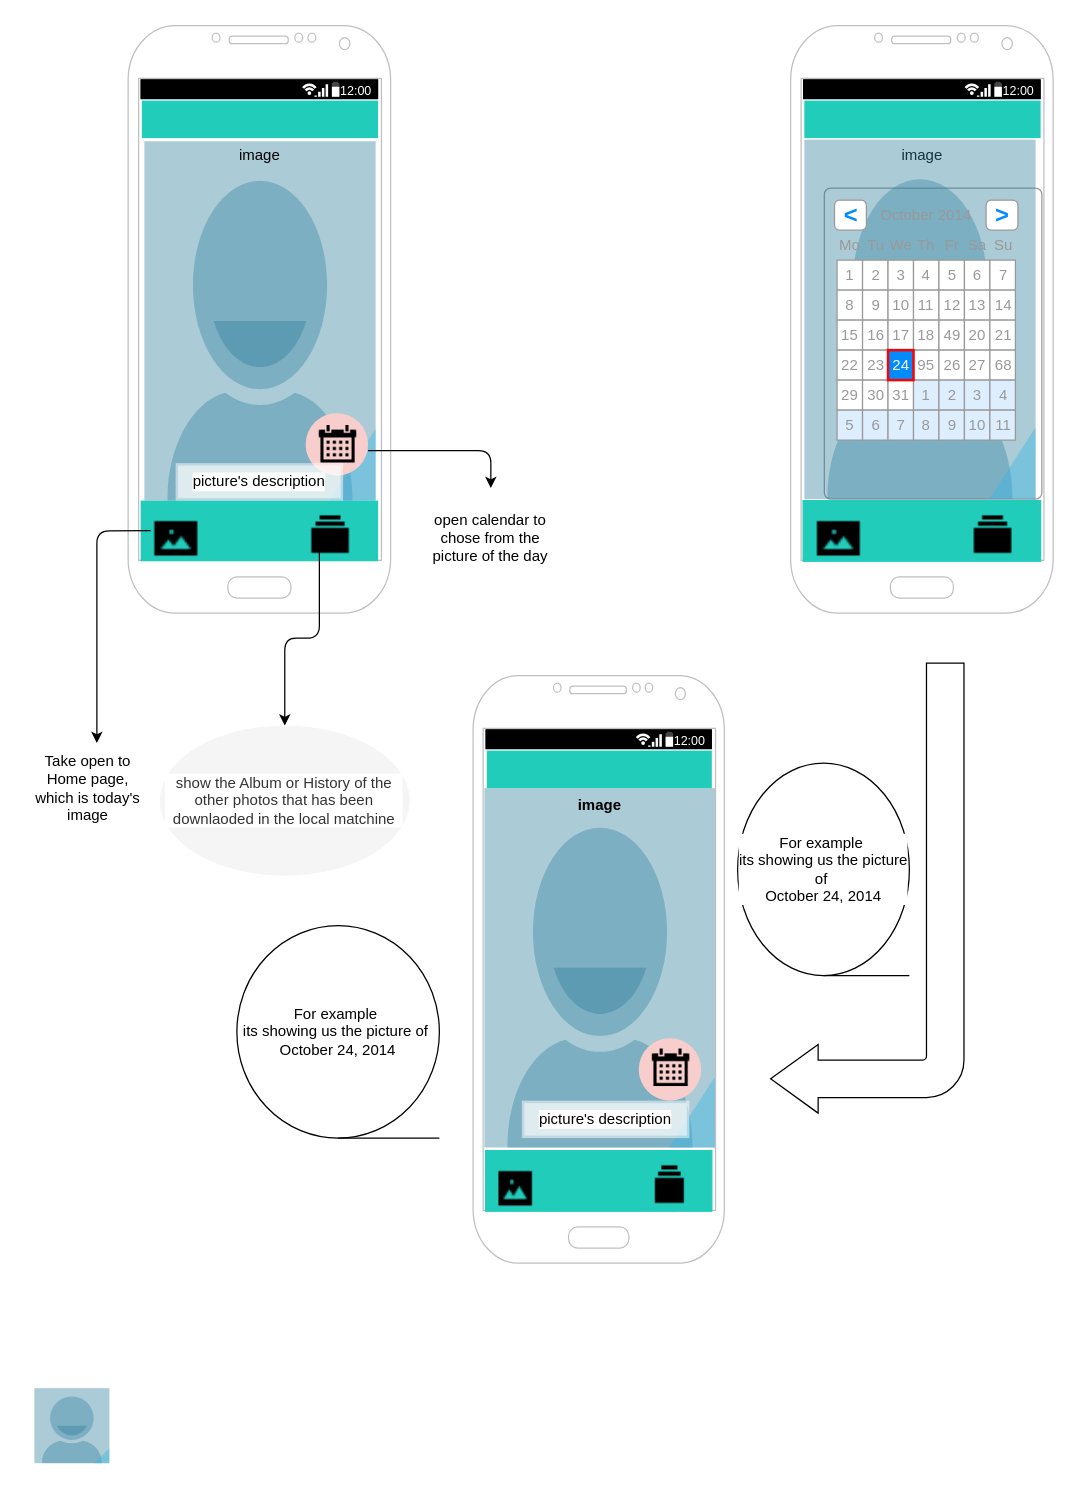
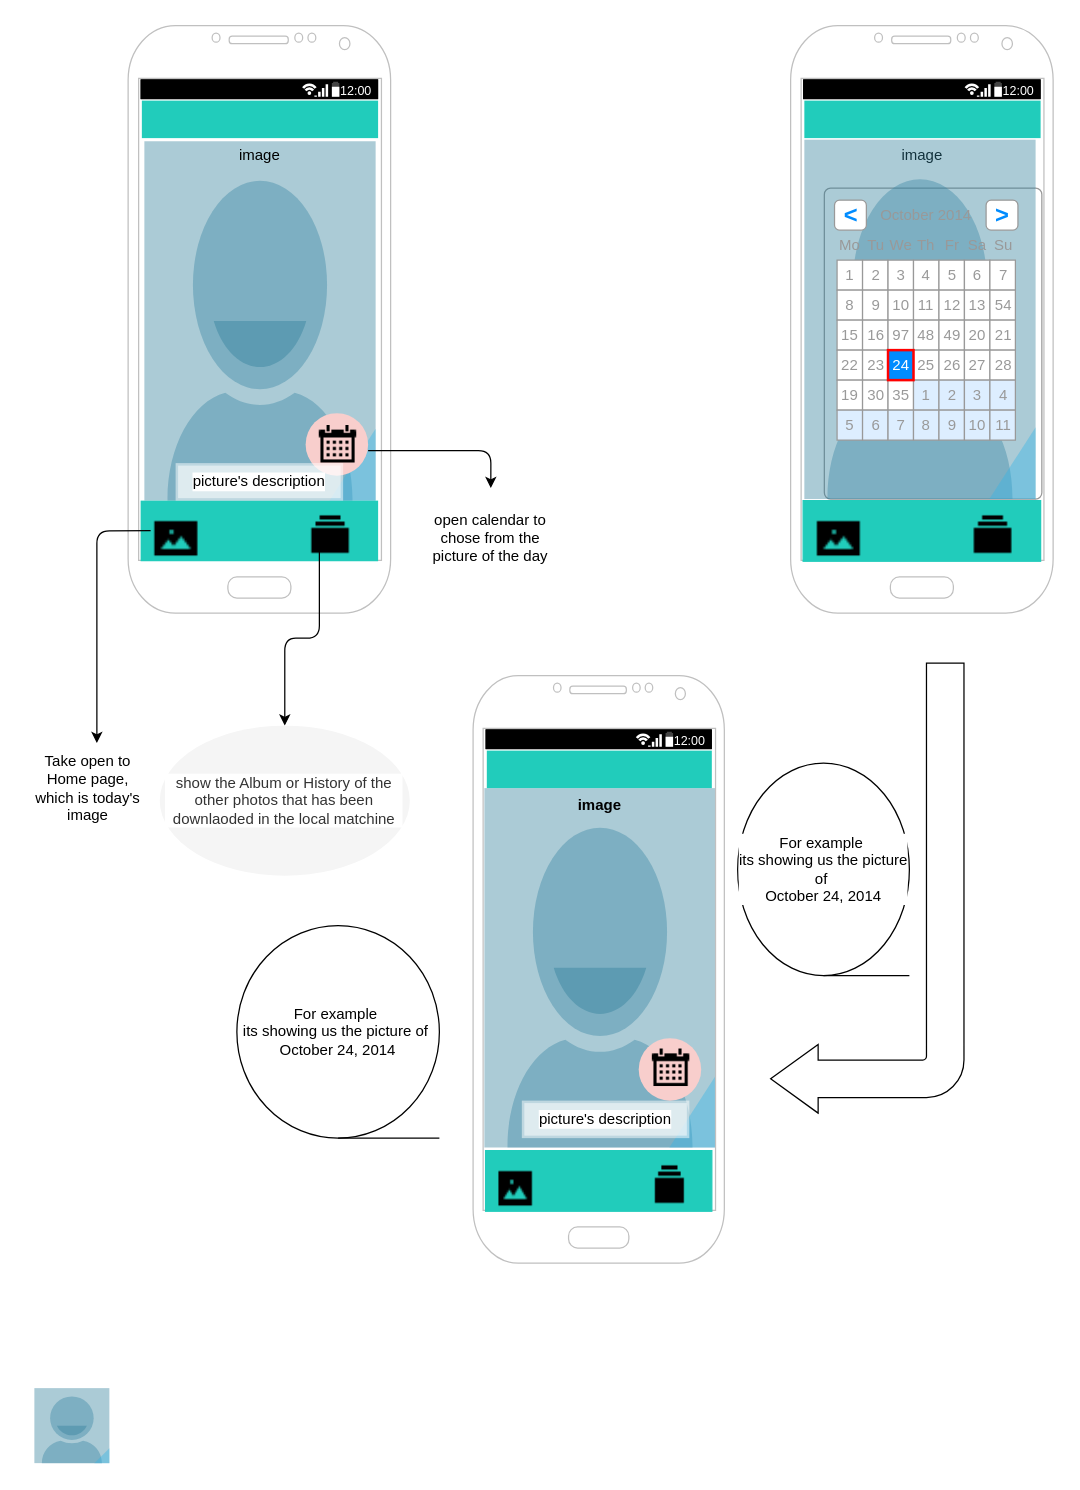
node "14": label "14" -> "54"
node "17": label "17" -> "97"
node "18": label "18" -> "48"
node "95": label "95" -> "25"
node "68": label "68" -> "28"
node "29": label "29" -> "19"
node "31": label "31" -> "35"
